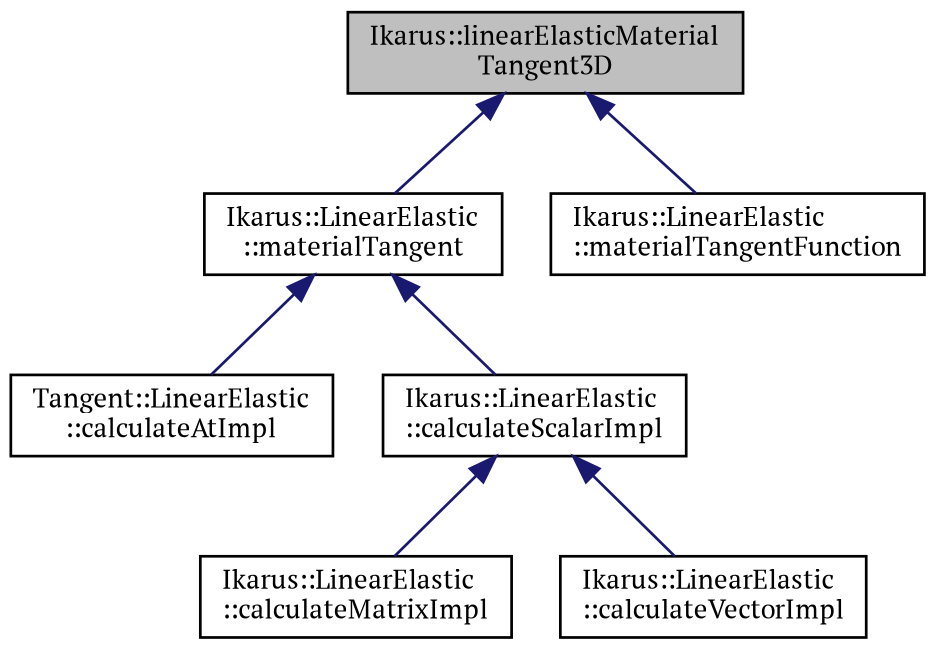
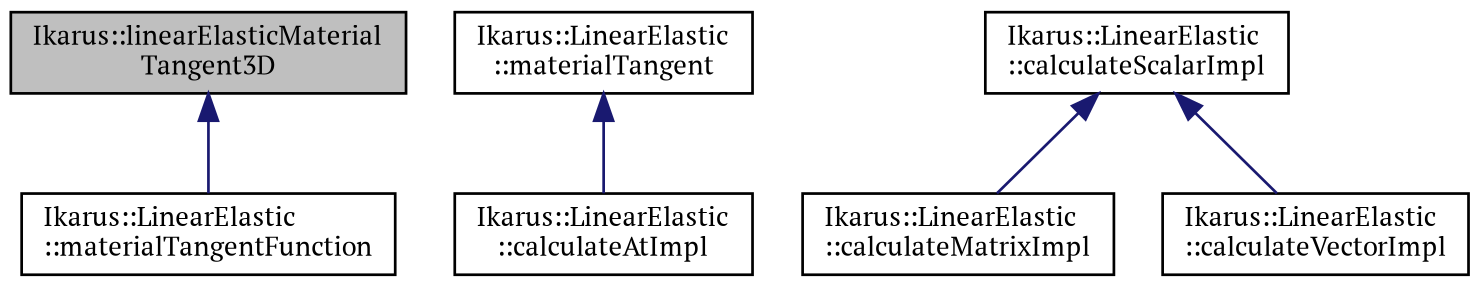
edge "Ikarus::LinearElastic ::materialTangent" -> "Ikarus::linearElasticMaterial Tangent3D": removed
edge "Ikarus::LinearElastic ::calculateScalarImpl" -> "Ikarus::LinearElastic ::materialTangent": removed
node "Tangent::LinearElastic ::calculateAtImpl": label "Tangent::LinearElastic ::calculateAtImpl" -> "Ikarus::LinearElastic ::calculateAtImpl"
